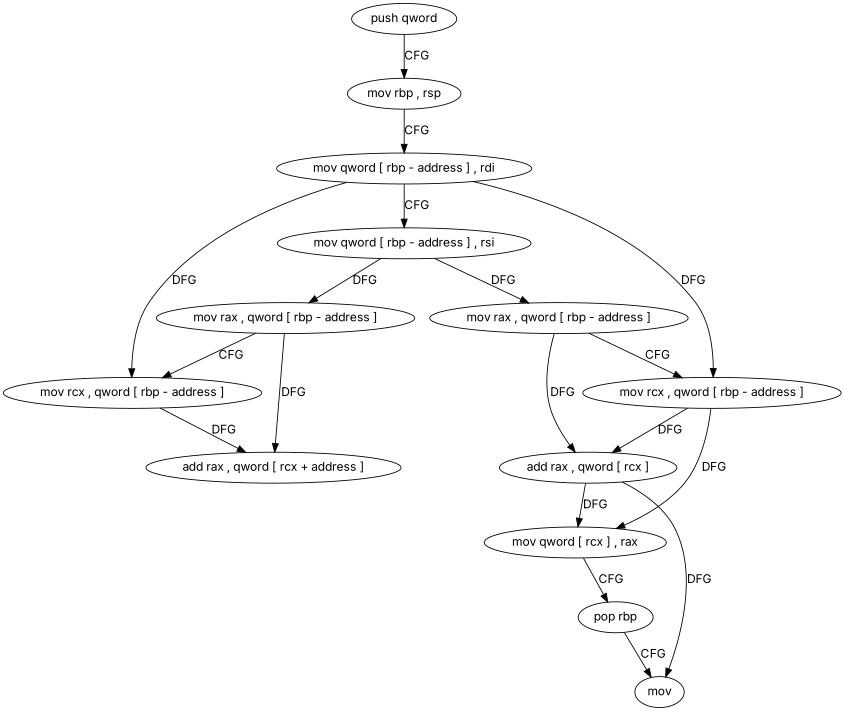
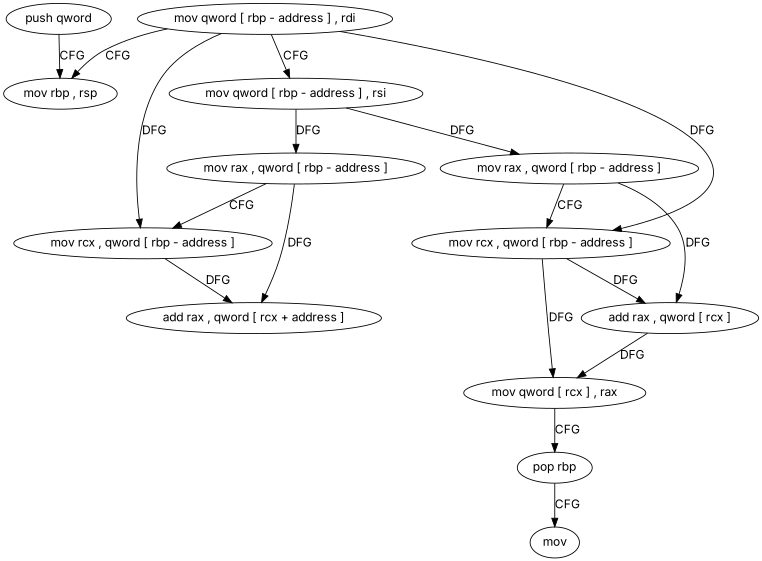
edge "mov rbp , rsp" -> "mov qword [ rbp - address ] , rdi": reversed
edge "add rax , qword [ rcx ]" -> "mov": removed, label "DFG"
